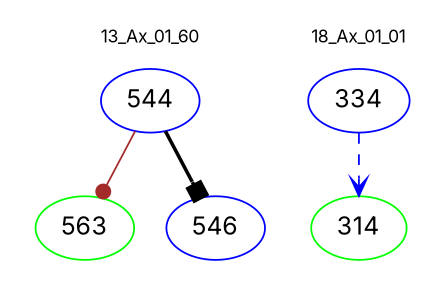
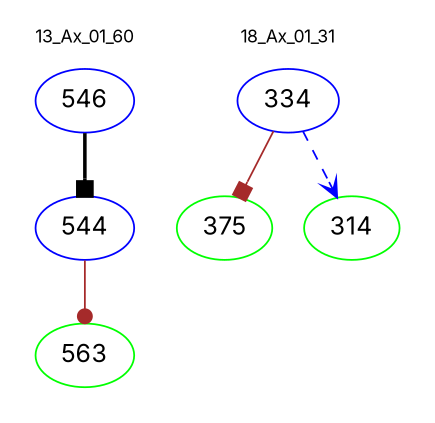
cluster "18_Ax_01_01": label "18_Ax_01_01" -> "18_Ax_01_31"
edge "544" -> "546": reversed
node "375": added
